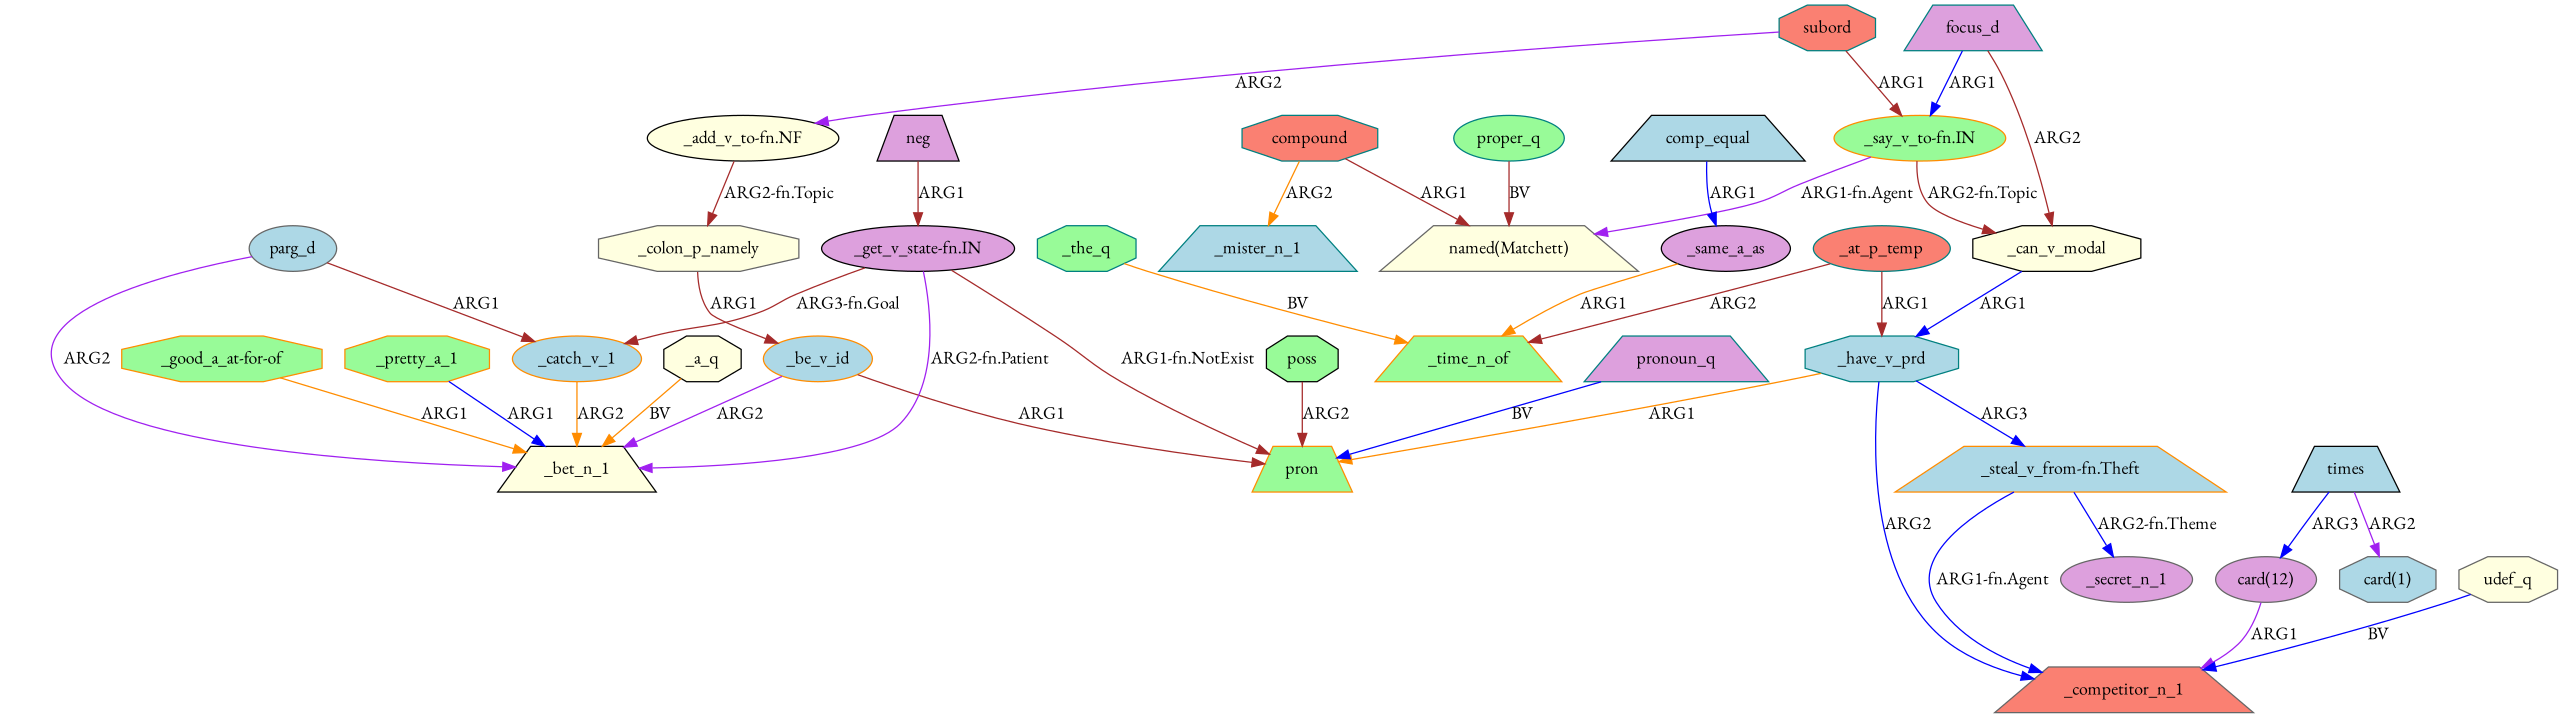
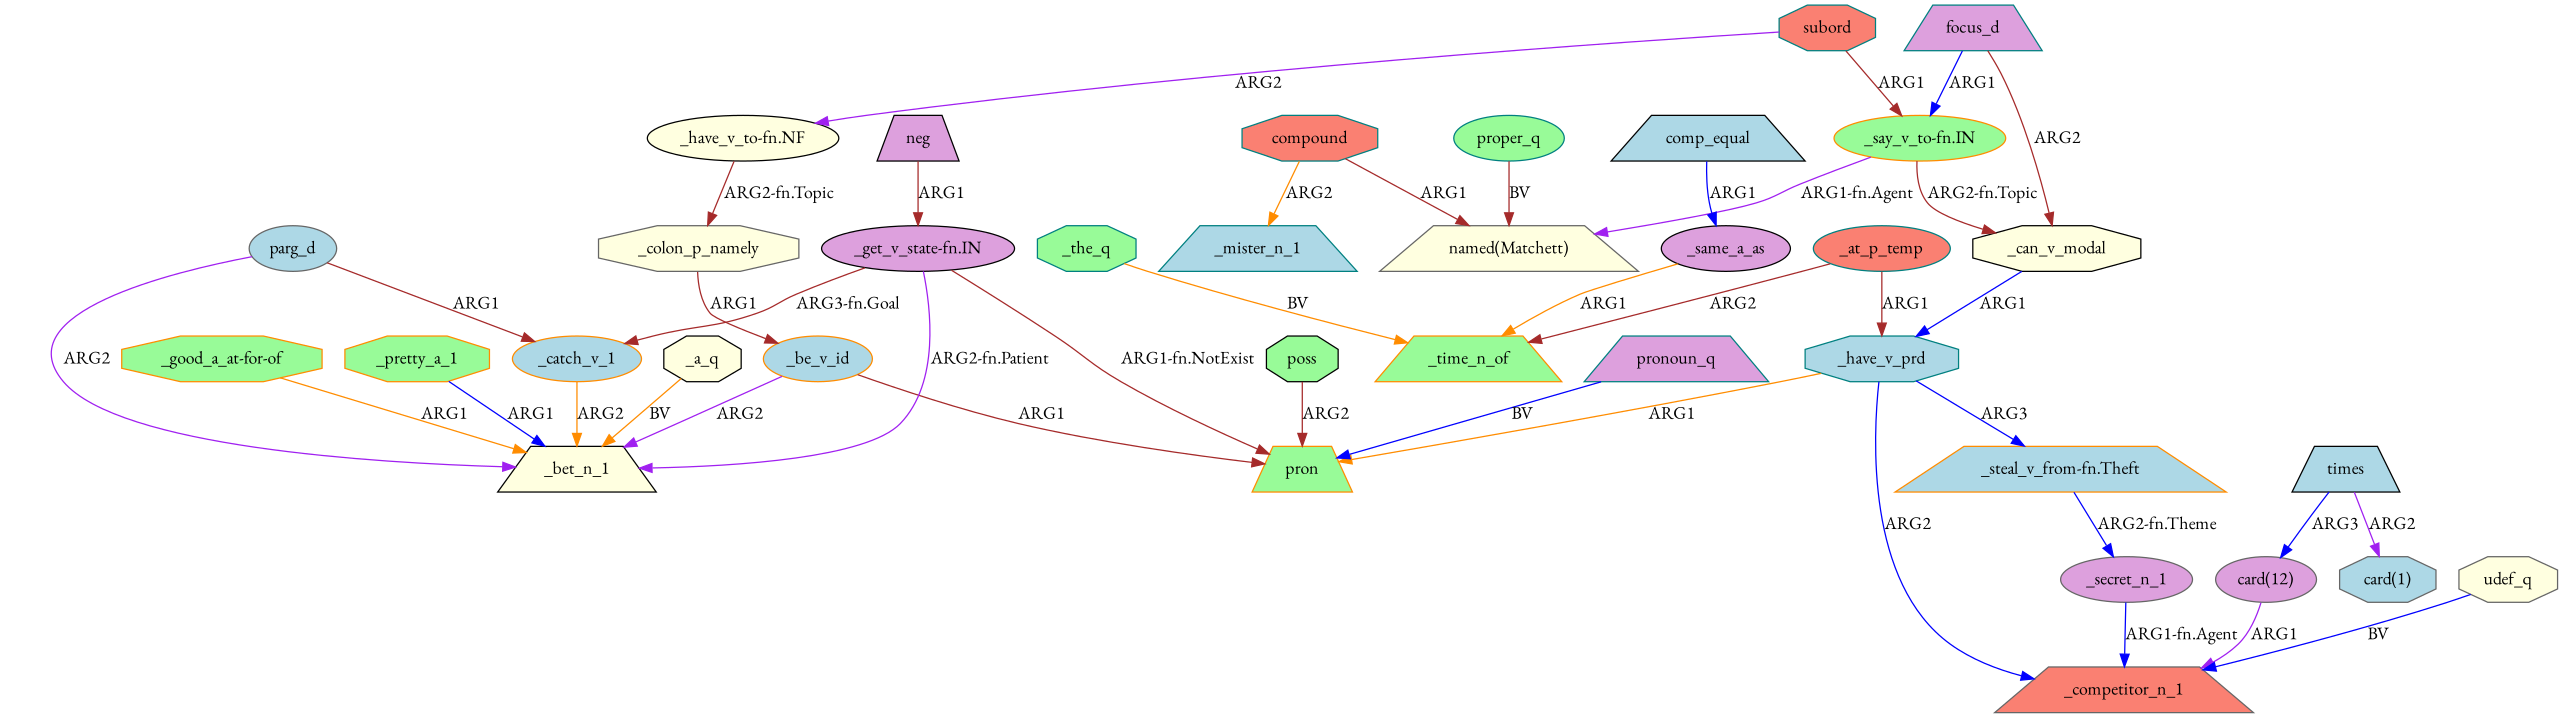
node "_add_v_to-fn.NF": label "_add_v_to-fn.NF" -> "_have_v_to-fn.NF"
edge "_steal_v_from-fn.Theft" -> "_competitor_n_1": now "_secret_n_1" -> "_competitor_n_1"
